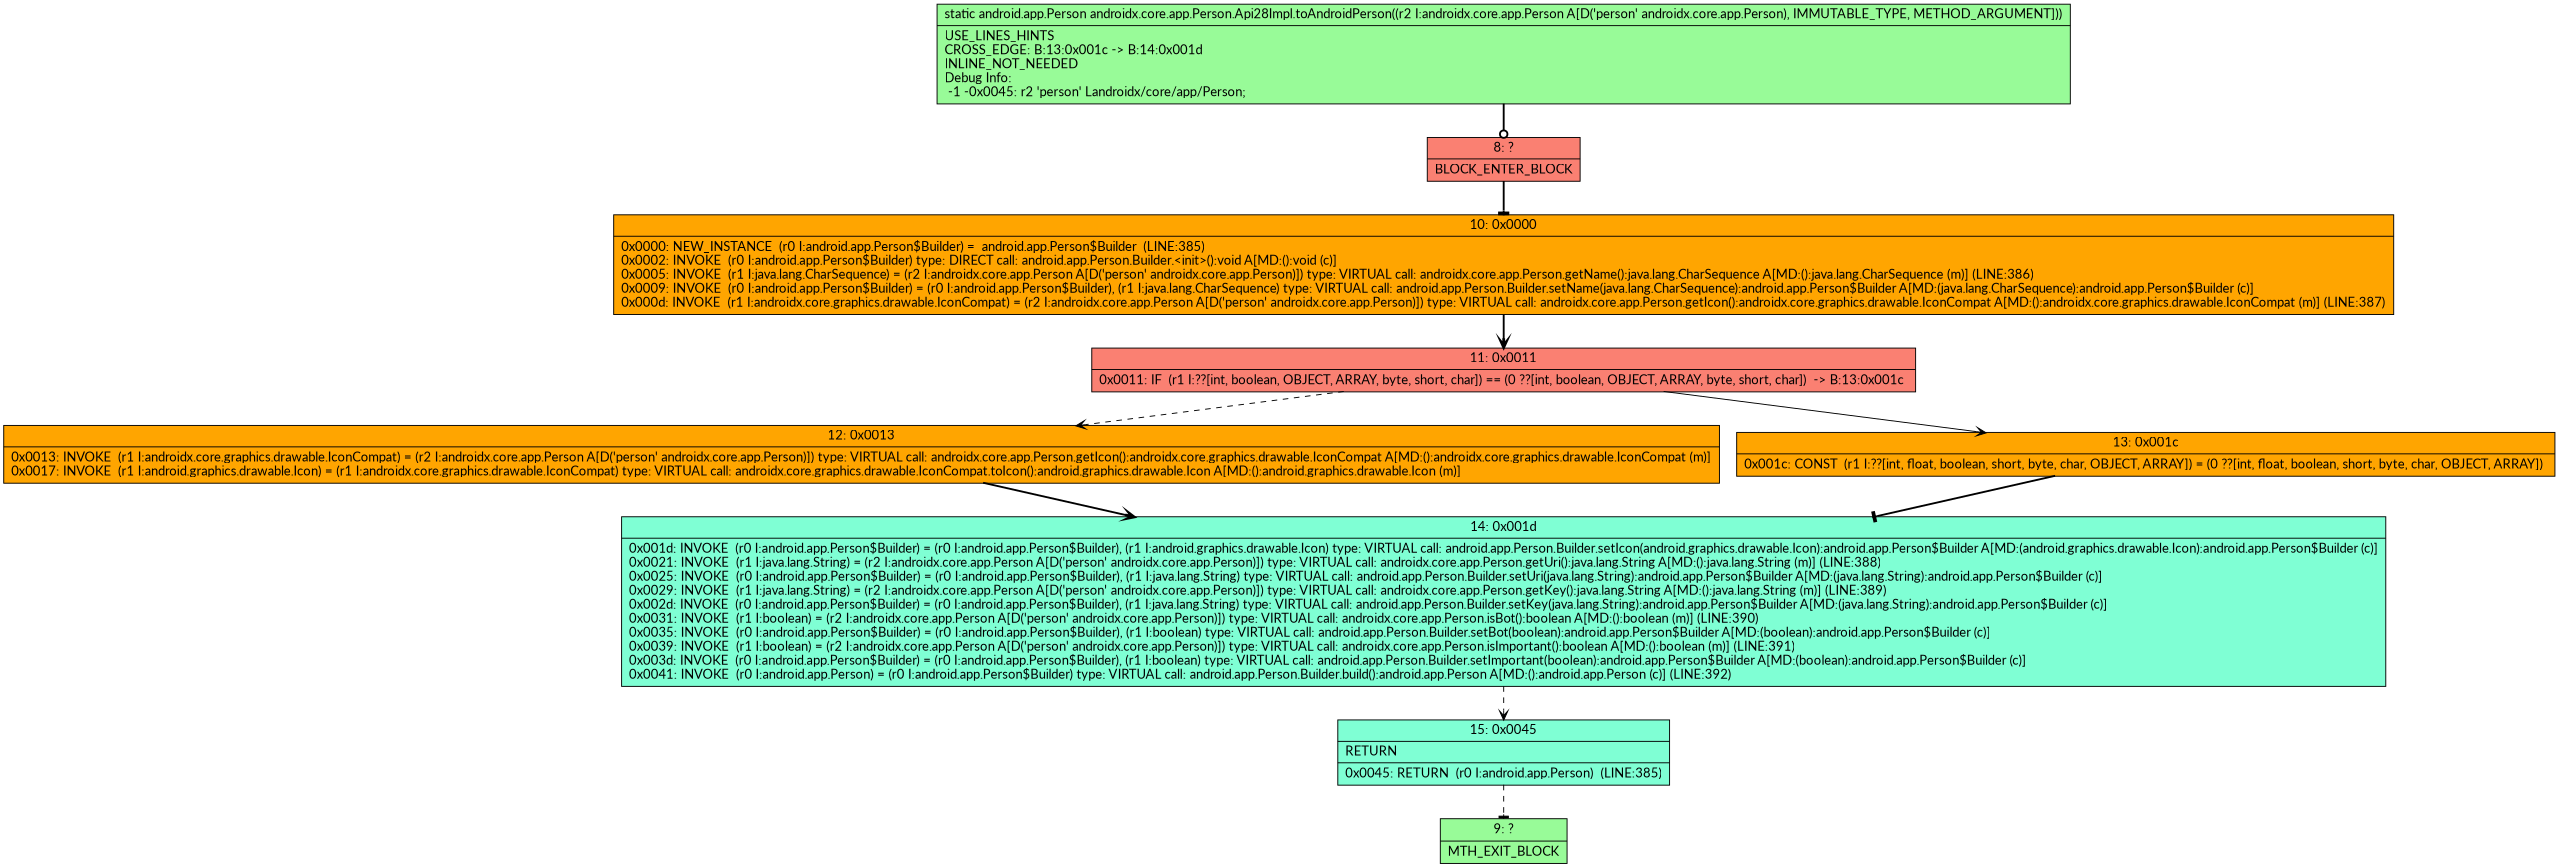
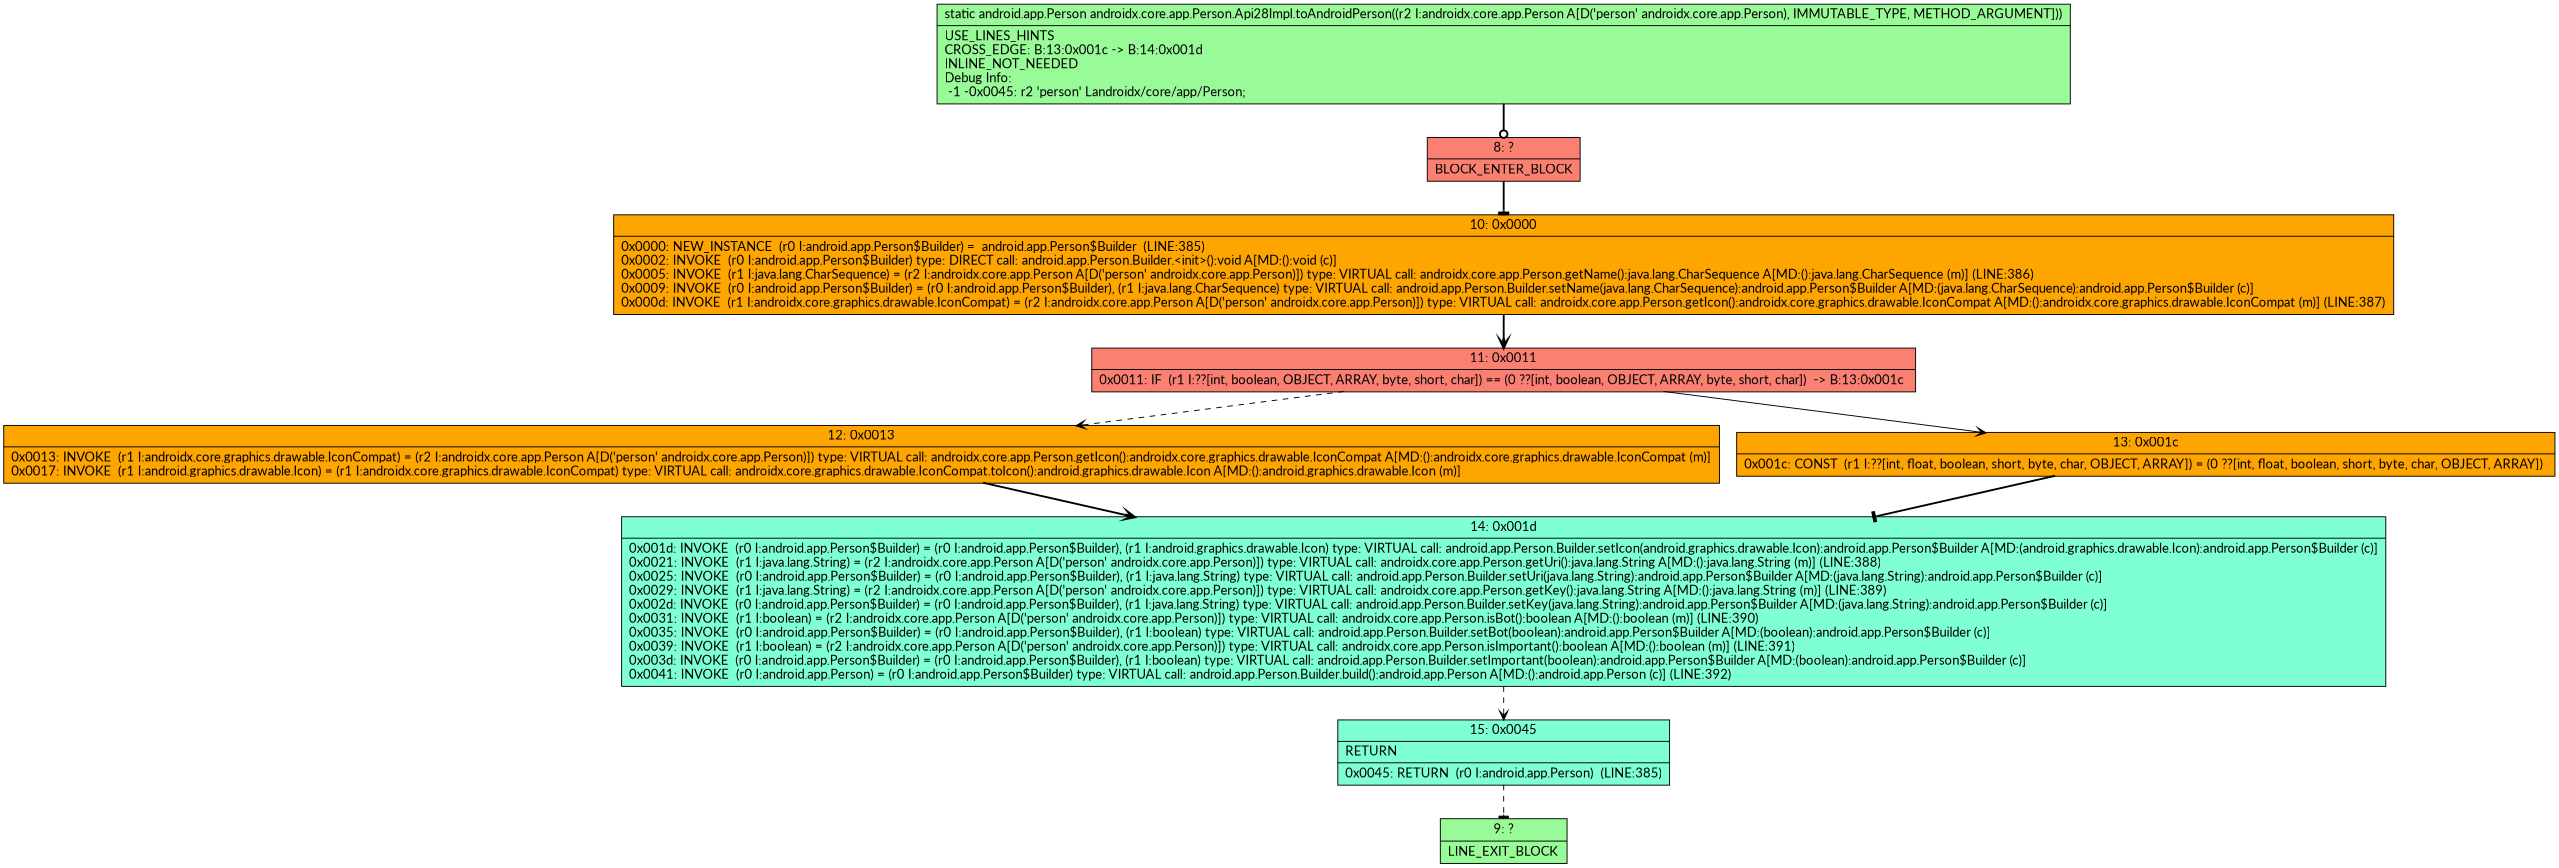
node "9: ?": text "MTH_EXIT_BLOCK" -> "LINE_EXIT_BLOCK"
